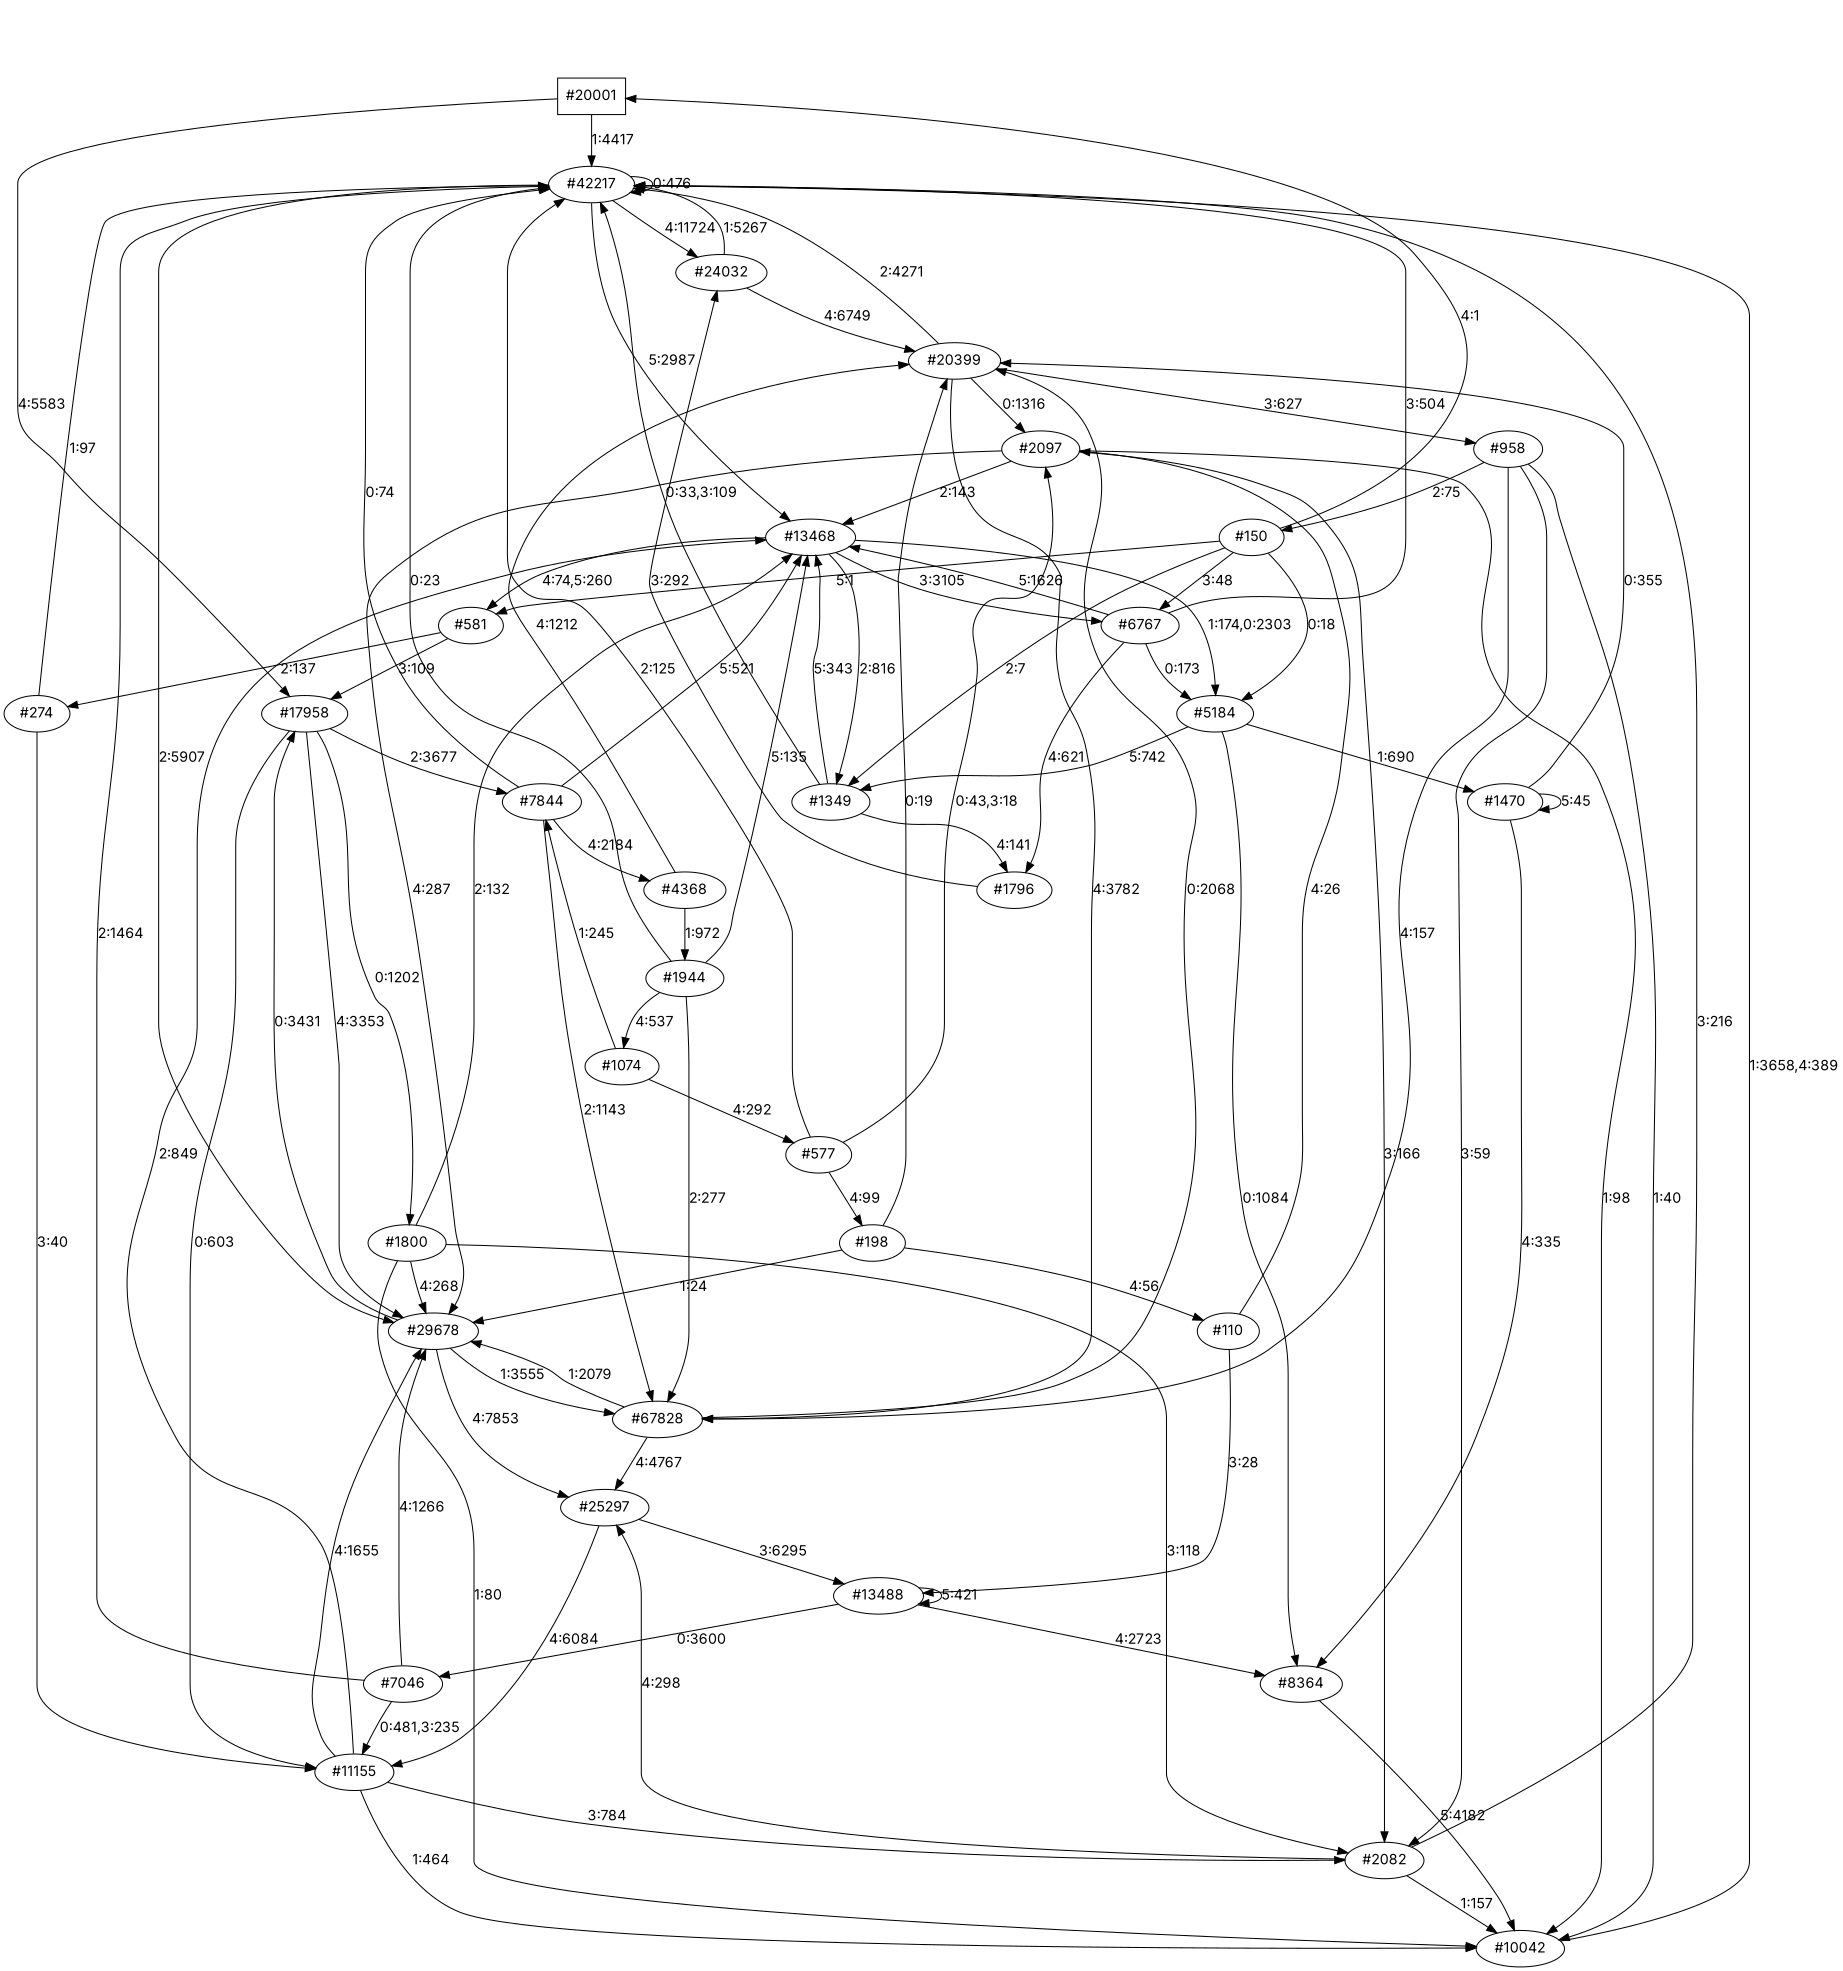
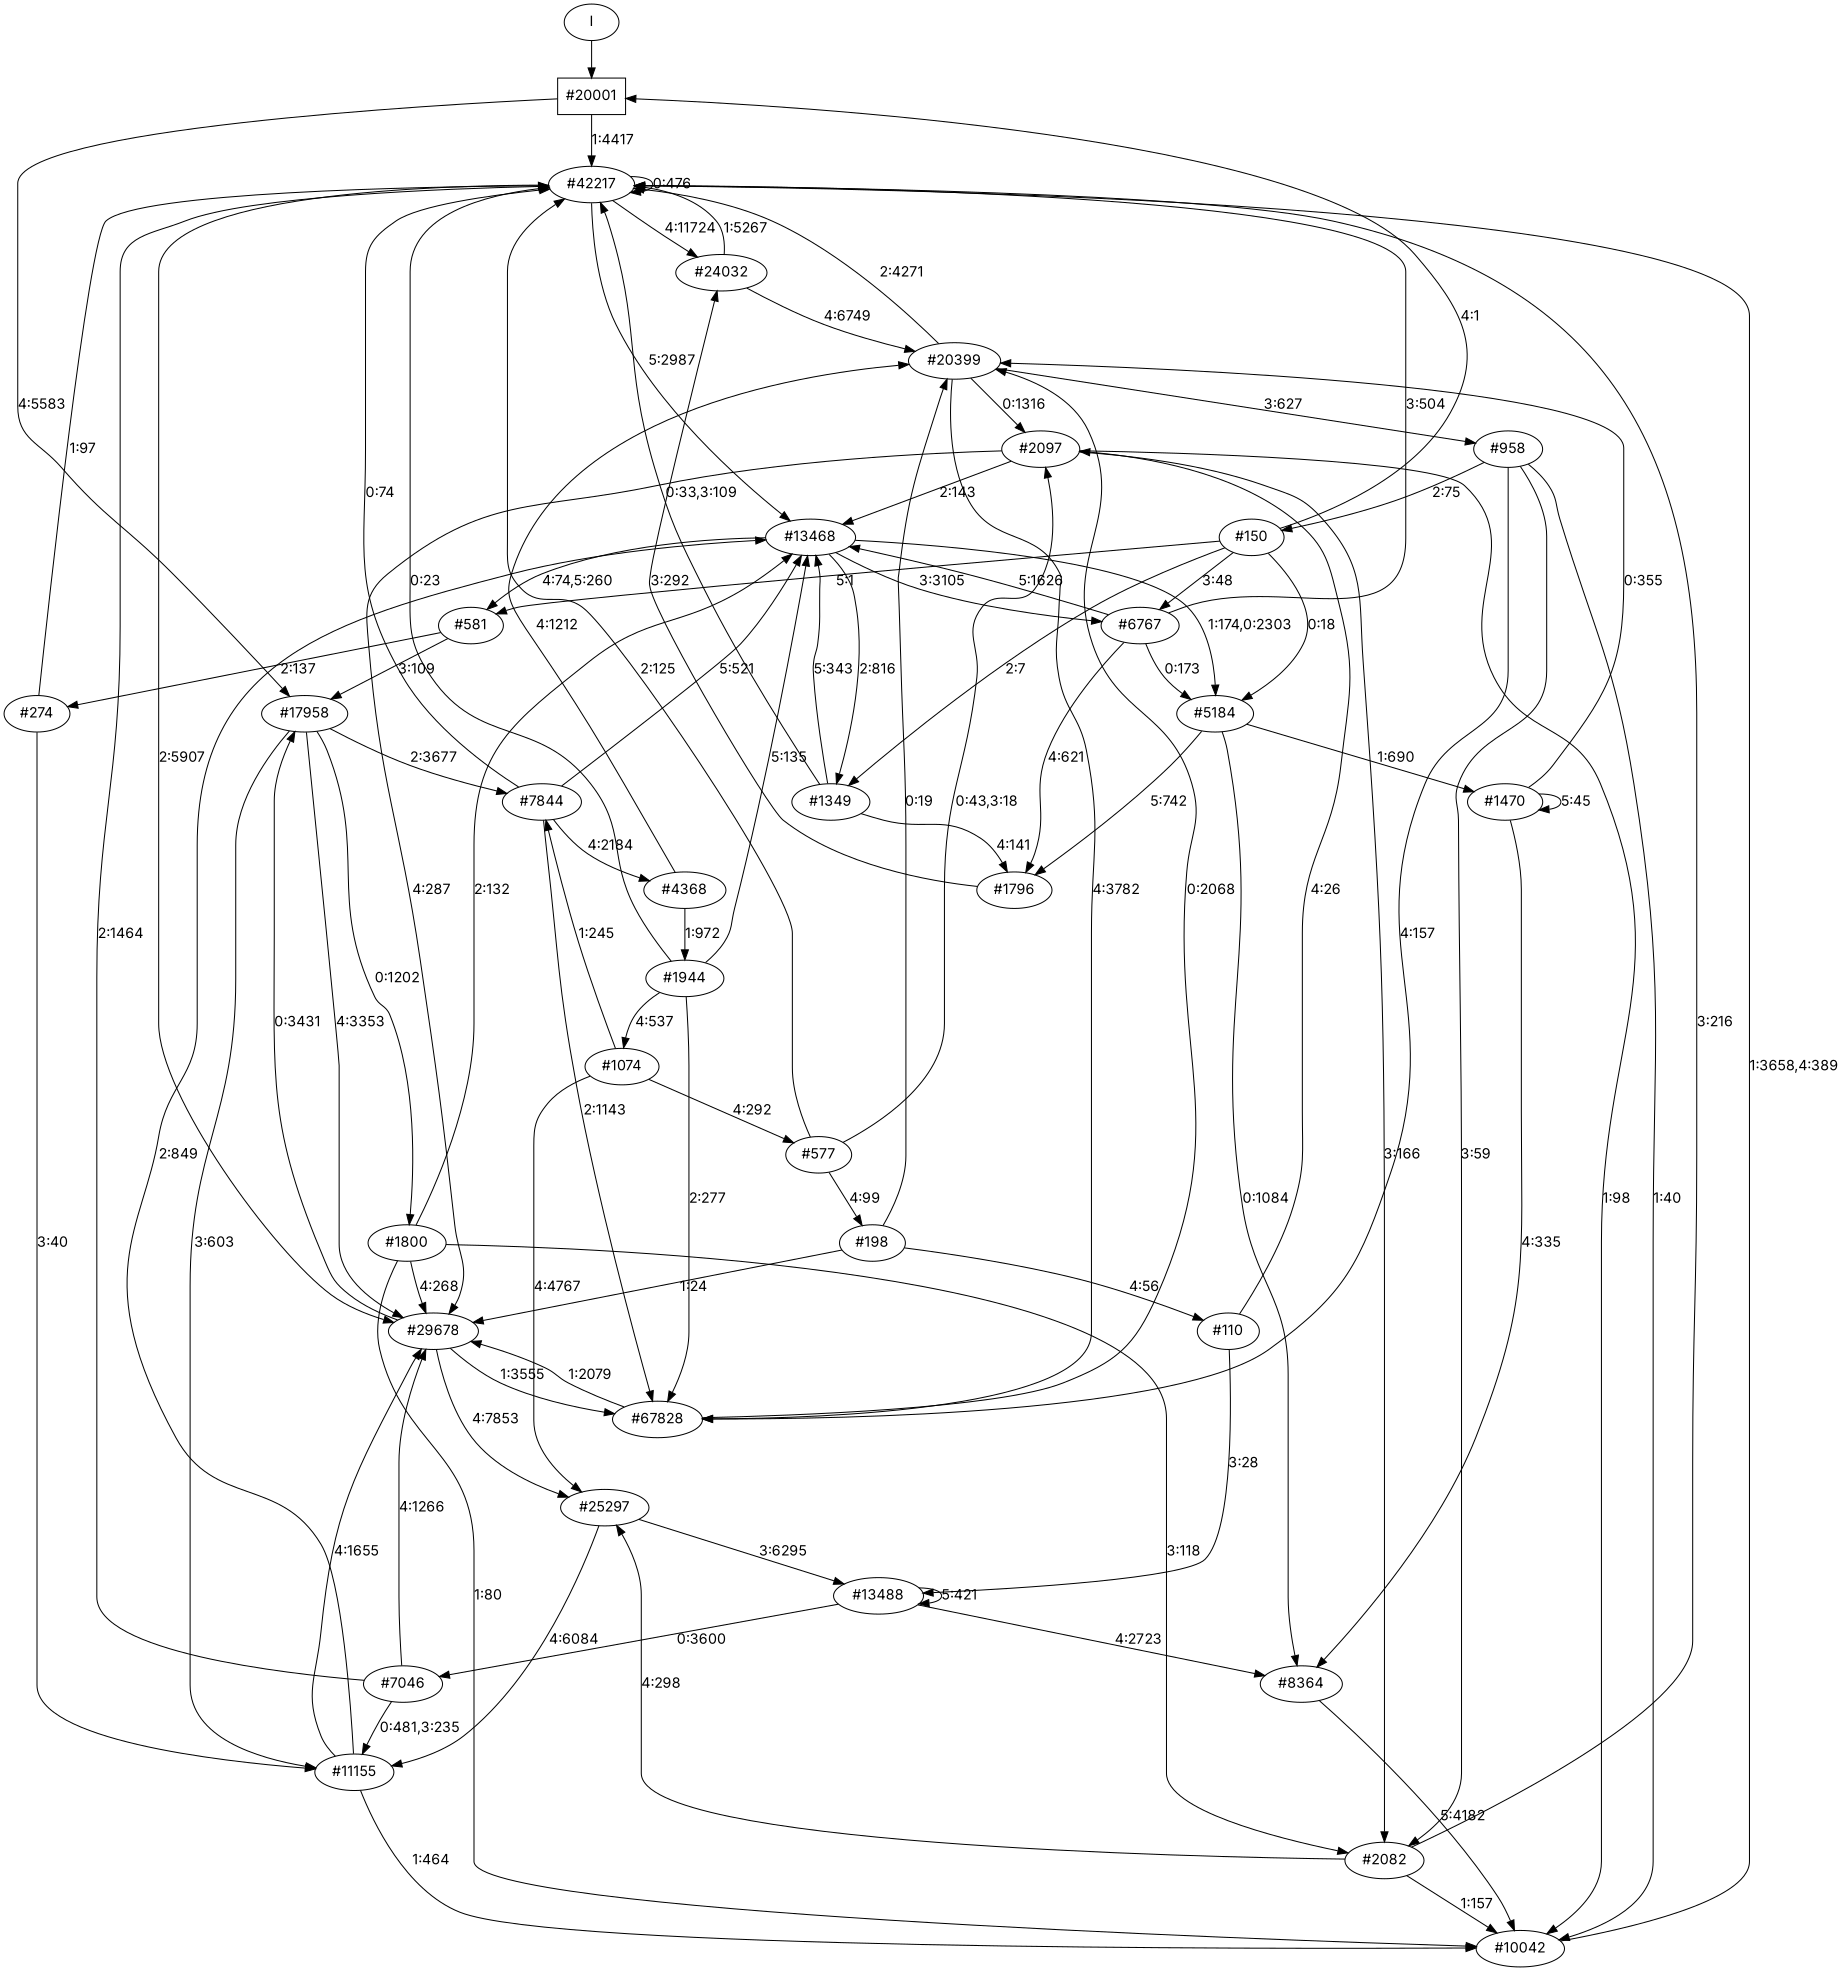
node "I": added
edge "#5184" -> "#1349": now "#5184" -> "#1796"
edge "#17958" -> "#11155": label "0:603" -> "3:603"
edge "#67828" -> "#25297": now "#1074" -> "#25297"
edge "#11155" -> "#2082": removed, label "3:784"
